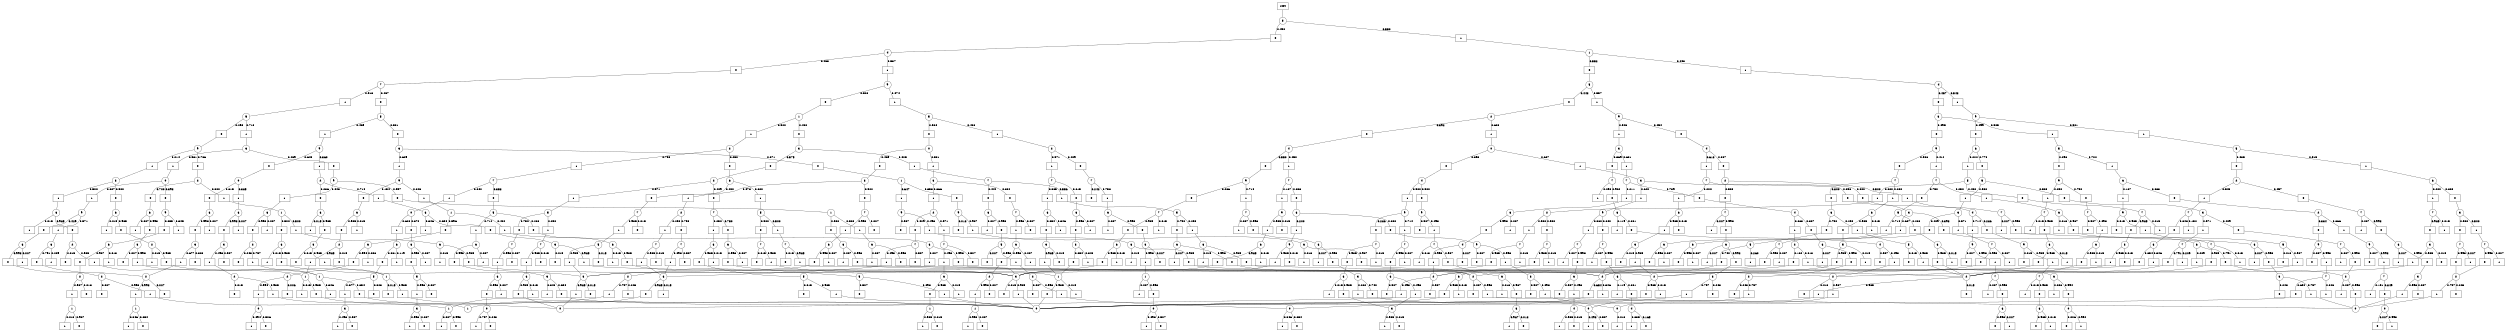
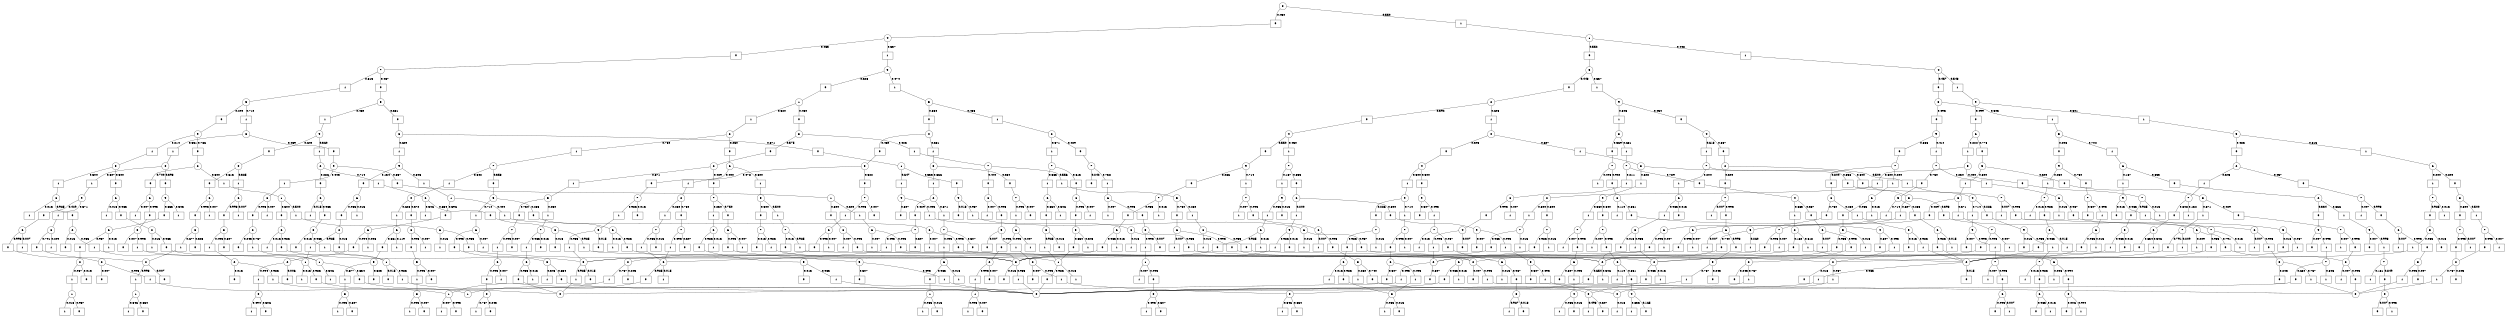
node "root": removed
